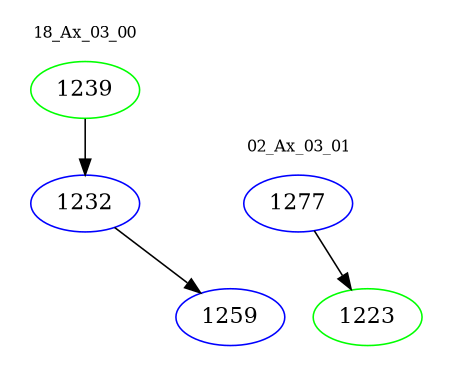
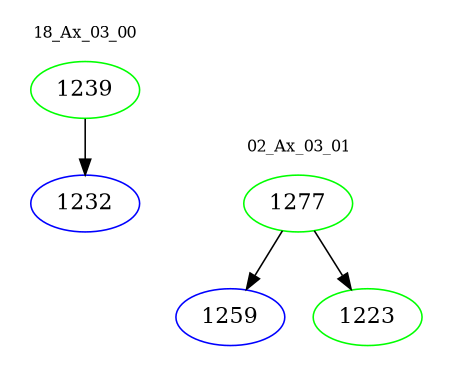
node "1277": color blue -> green
edge "1232" -> "1259": now "1277" -> "1259"
